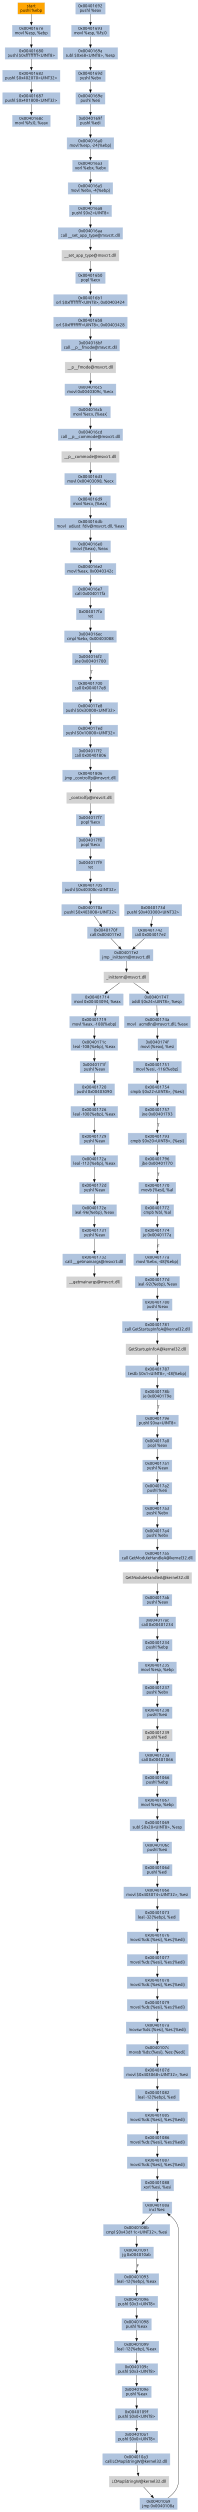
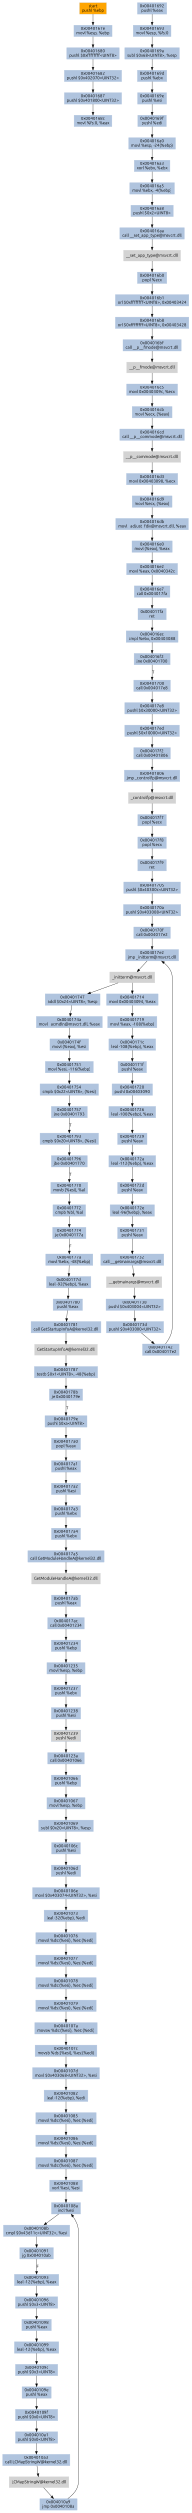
node "0x00401738 pushl $0x403004<UINT32>": added
